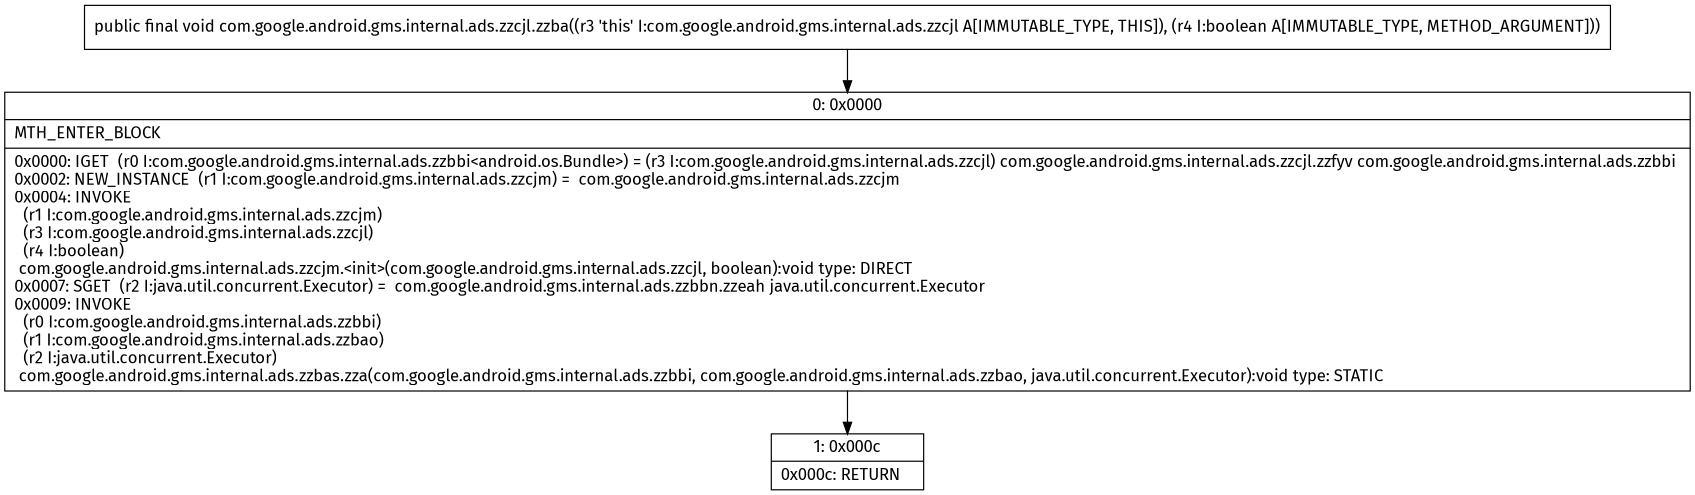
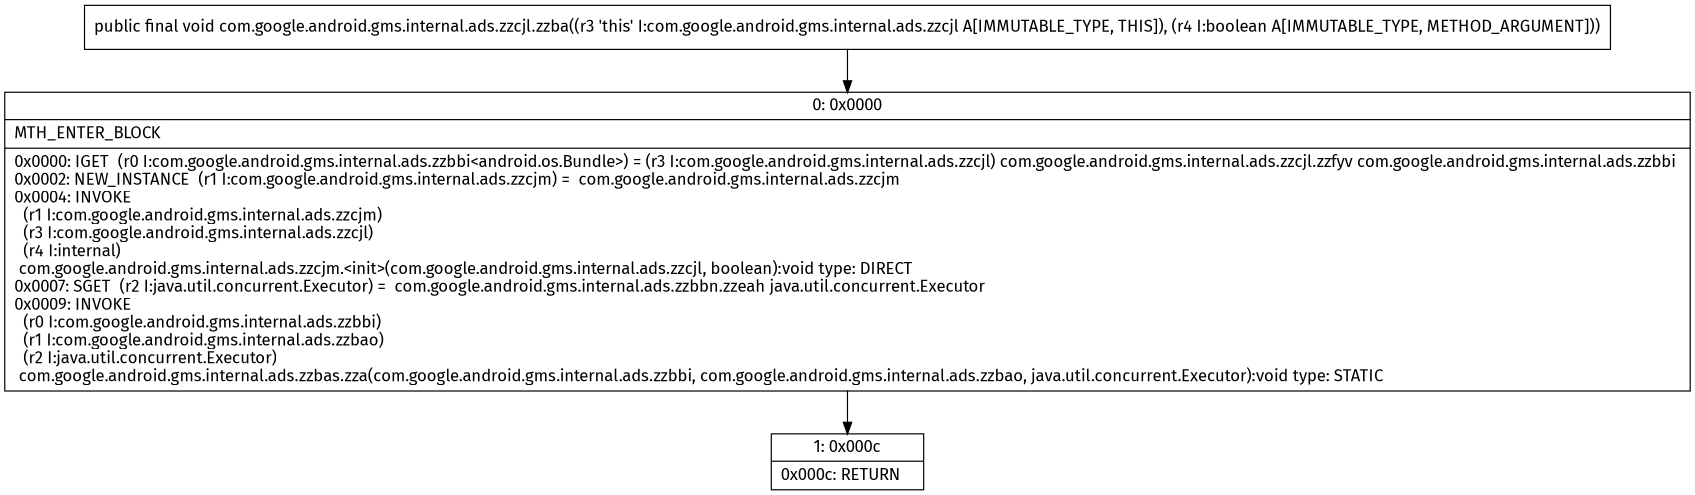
node "0: 0x0000": text "(r4 I:boolean)" -> "(r4 I:internal)"
